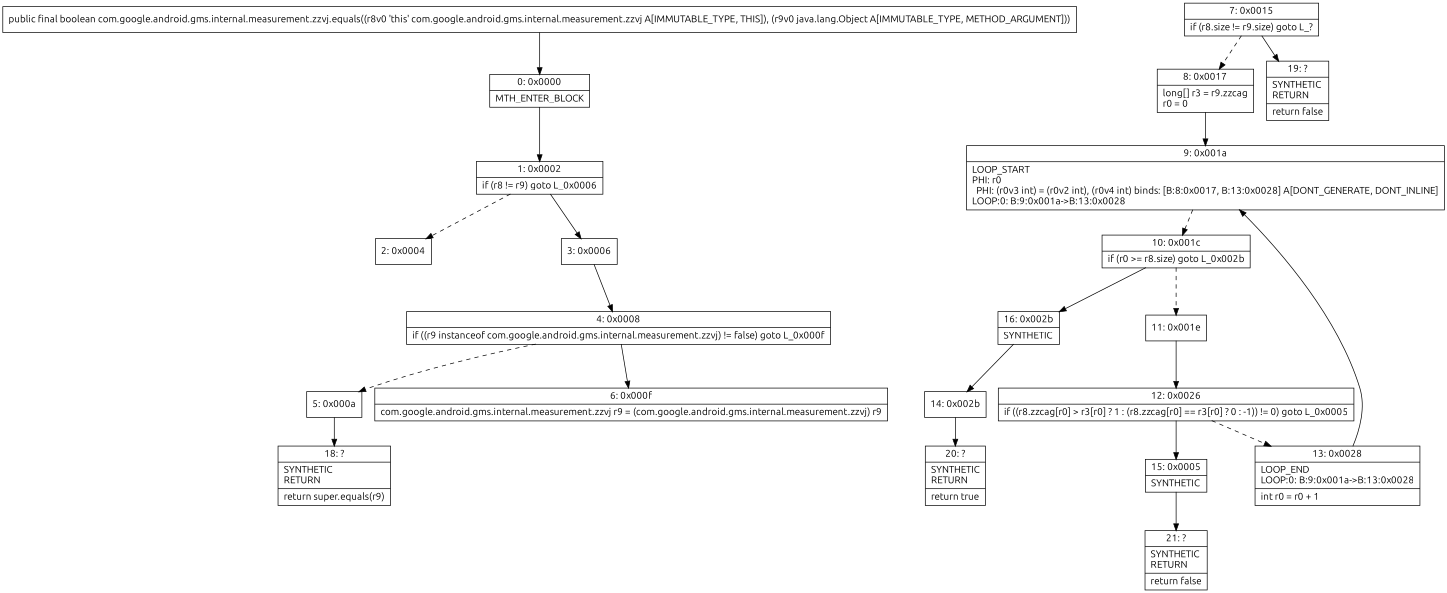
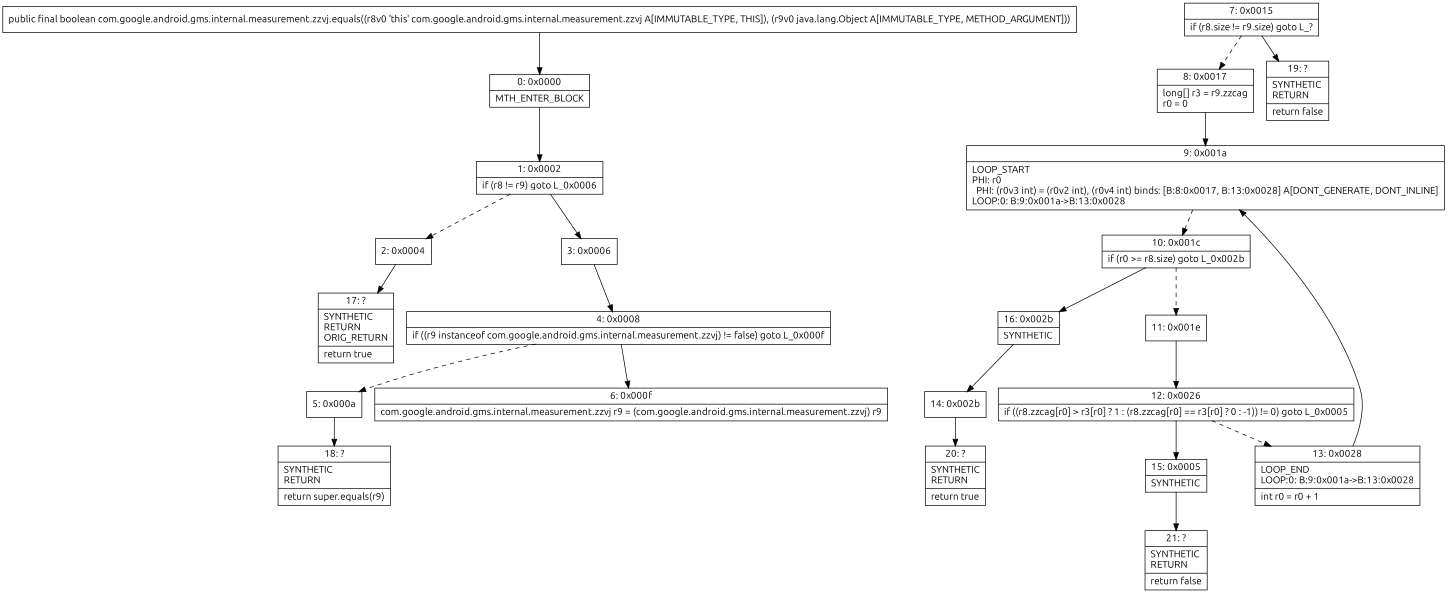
node "17: ?": added
